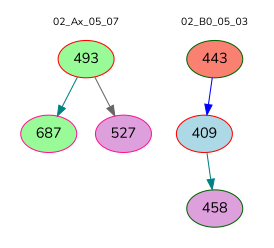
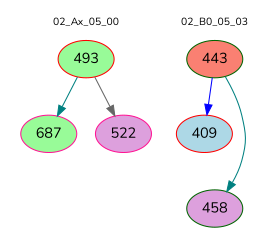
cluster "02_Ax_05_07": label "02_Ax_05_07" -> "02_Ax_05_00"
node "527": label "527" -> "522"
edge "409" -> "458": now "443" -> "458"
